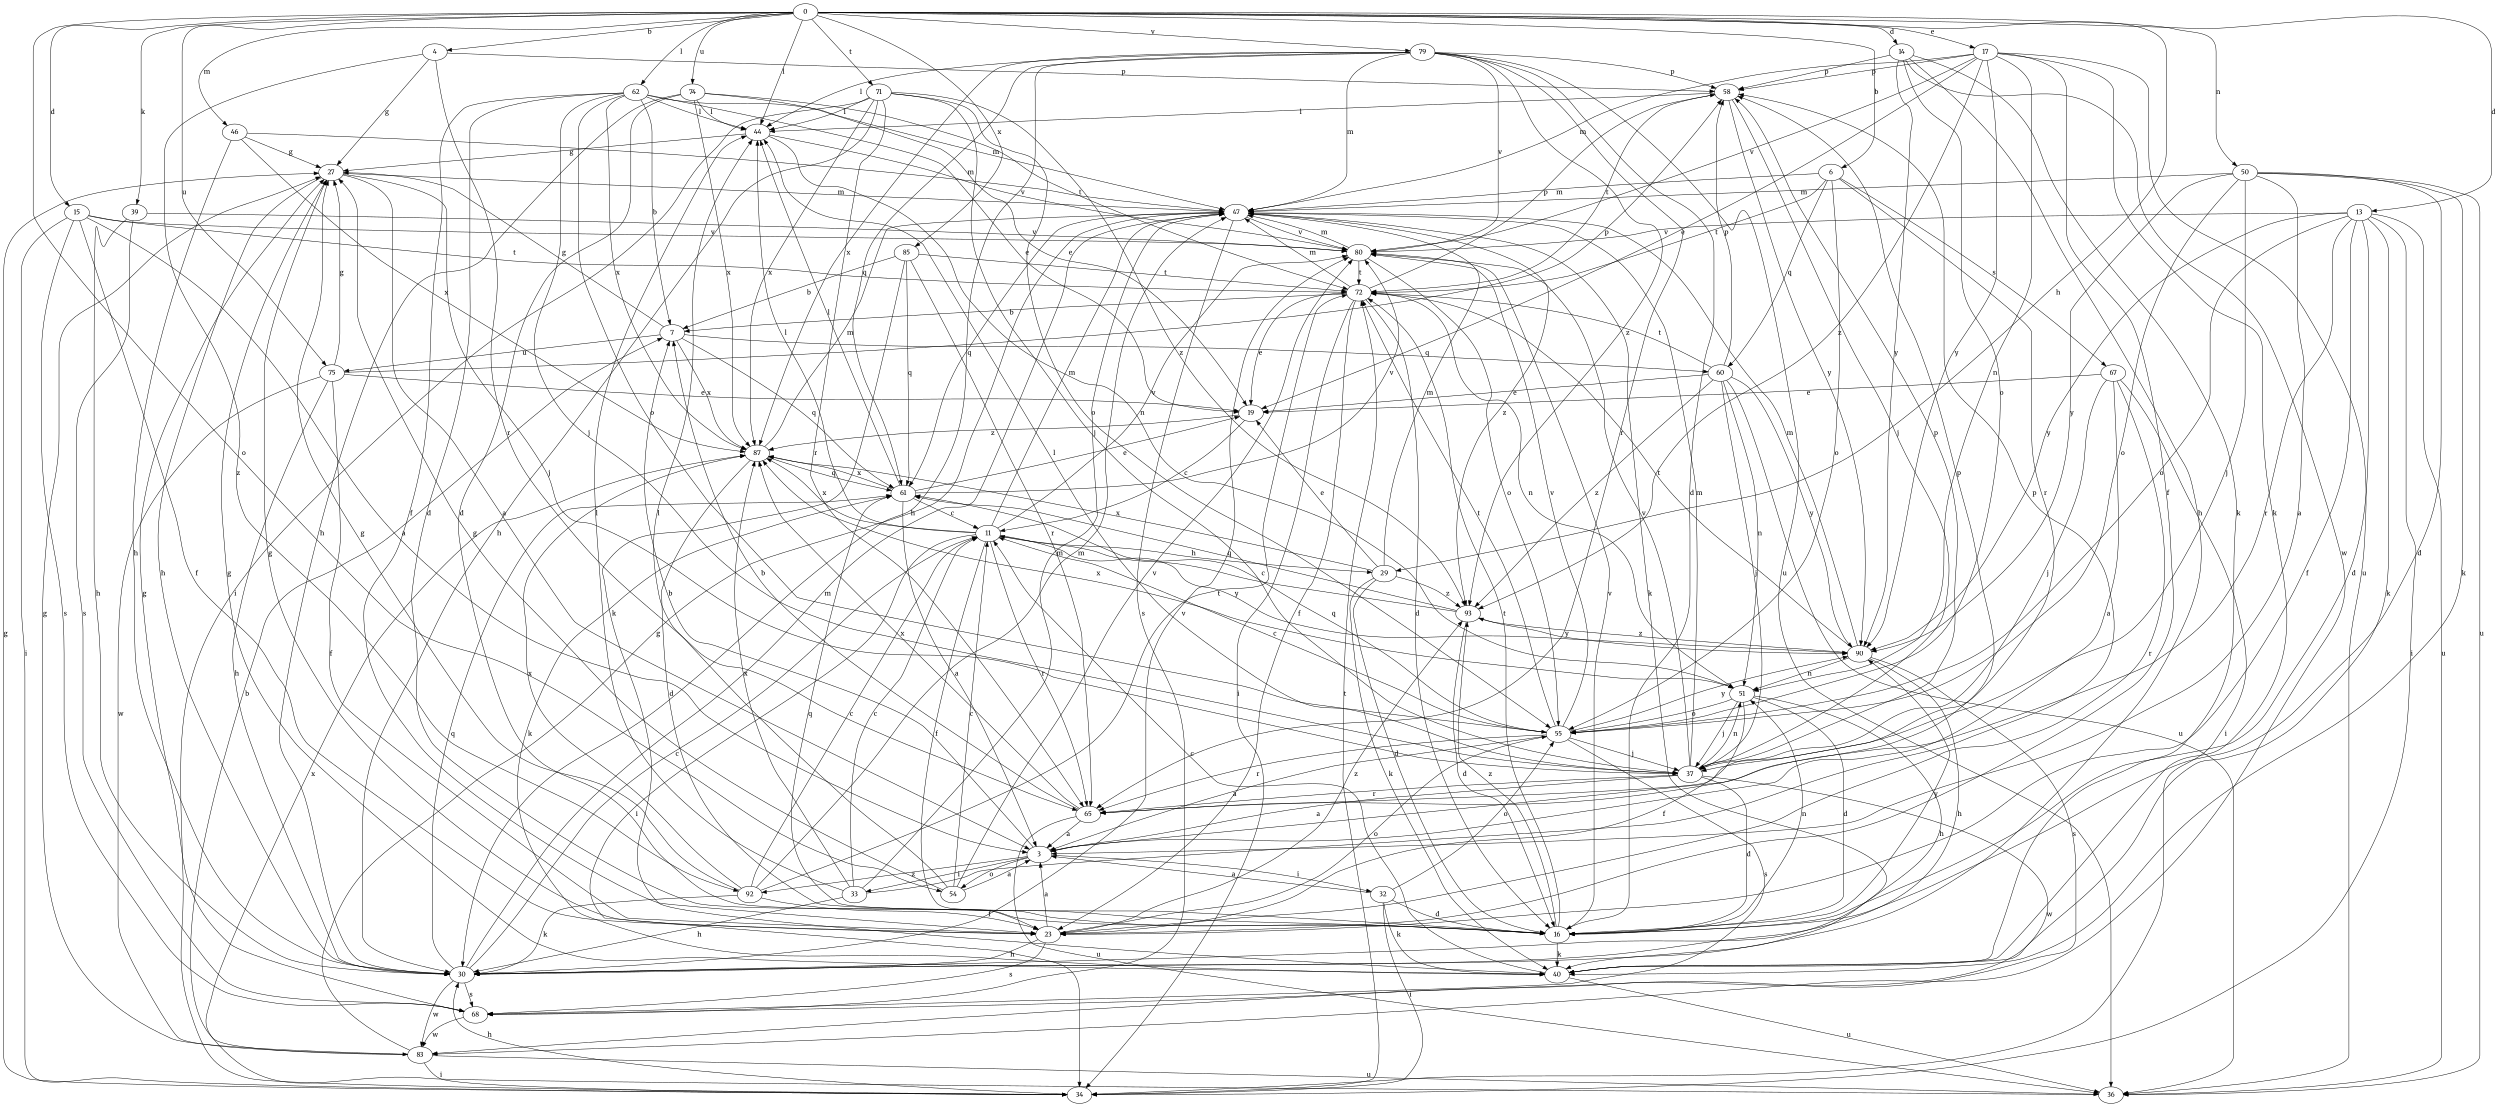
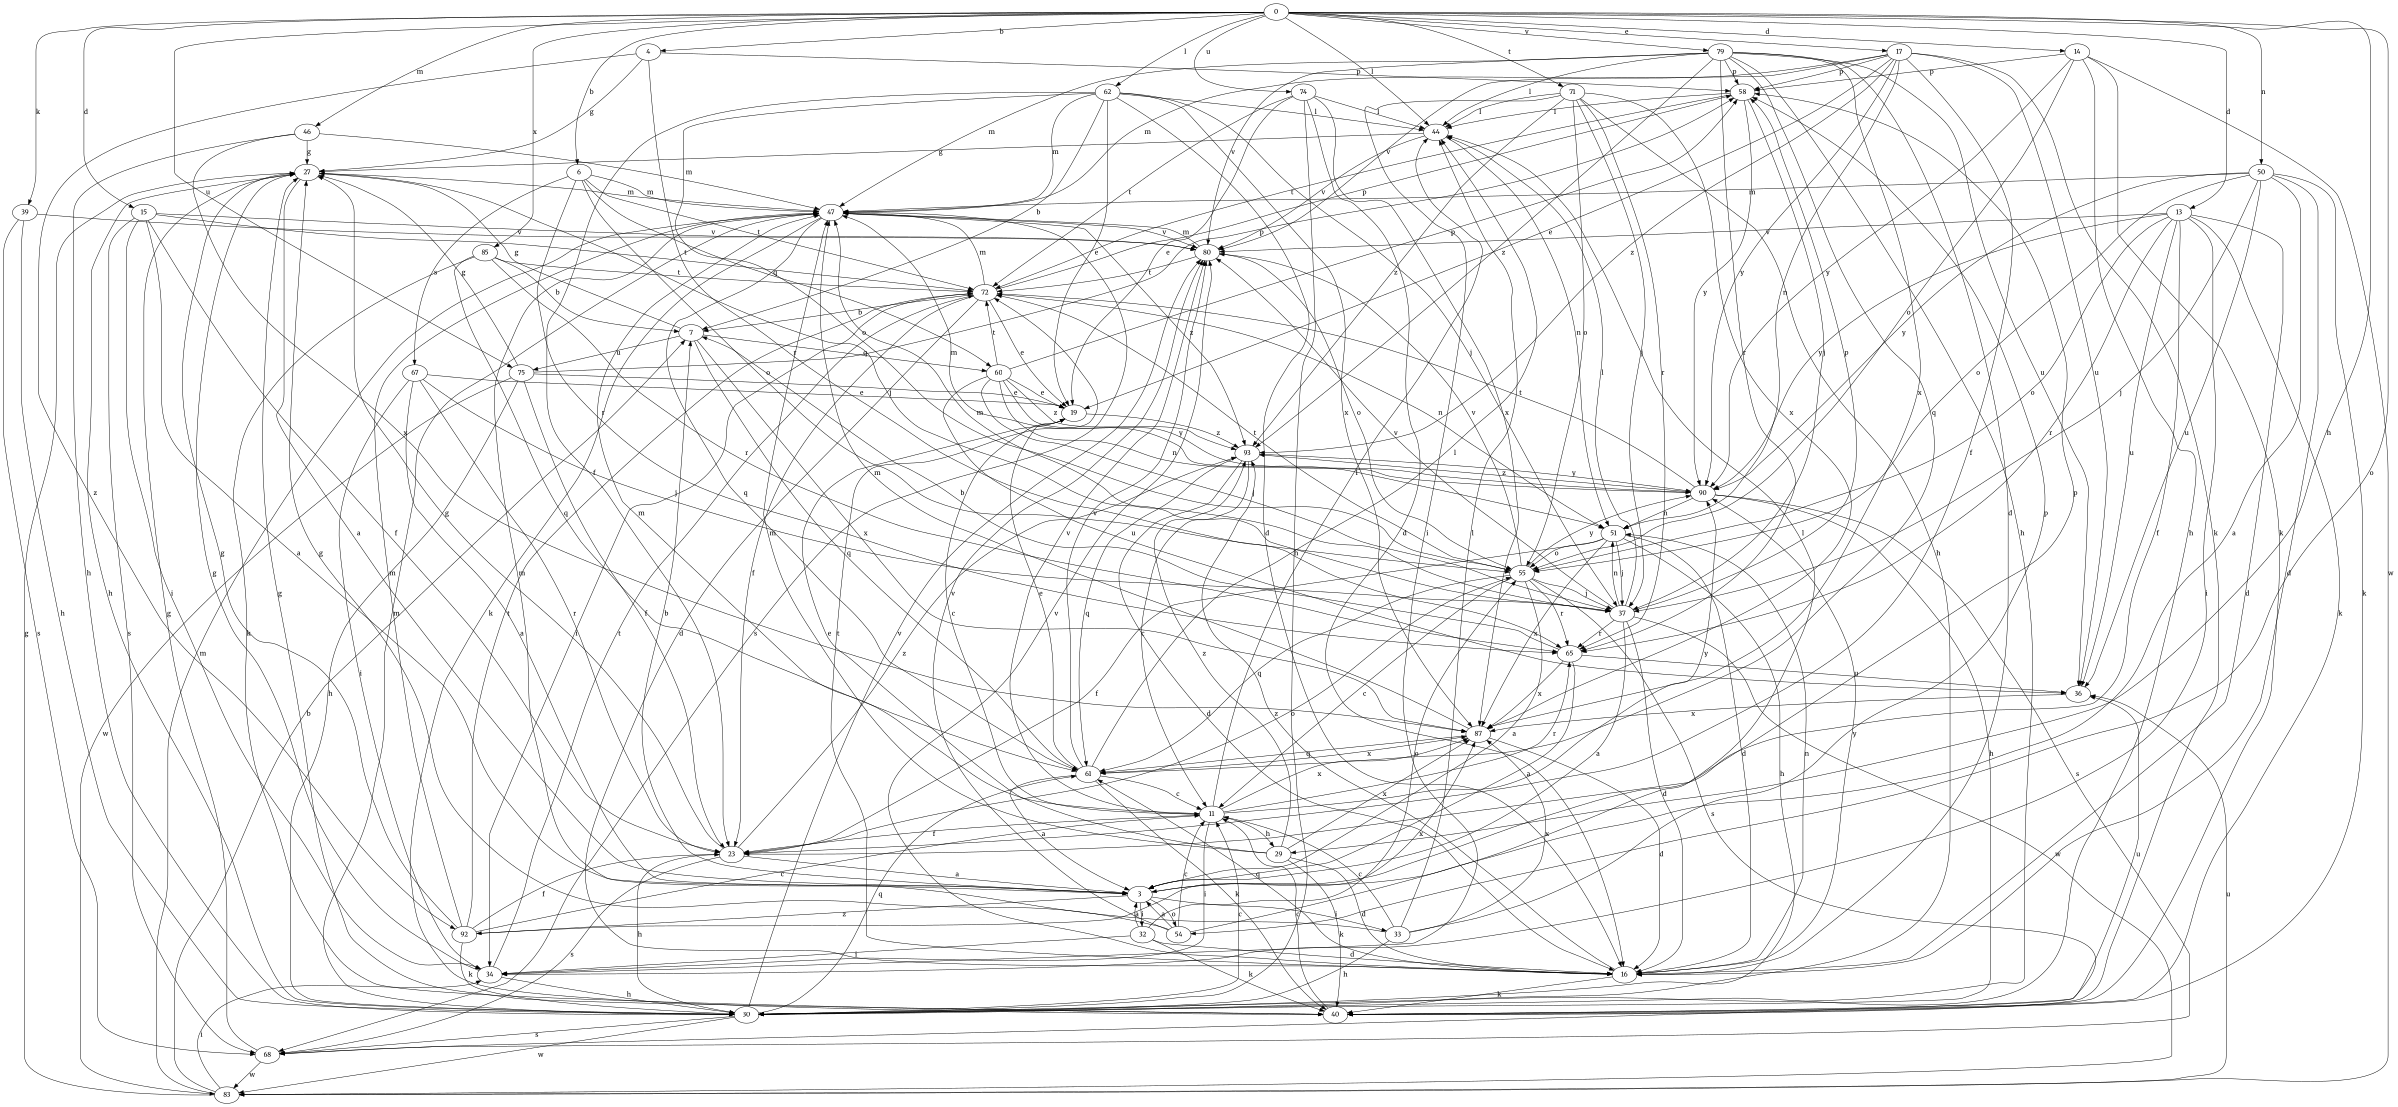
edge "19" -> "87": now "19" -> "93"
edge "83" -> "47": label "g" -> "m"
